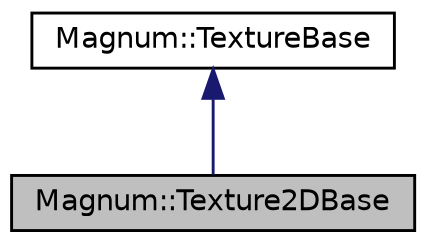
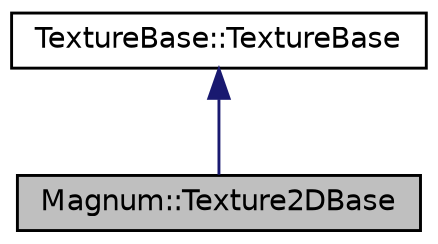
node "Magnum::TextureBase": label "Magnum::TextureBase" -> "TextureBase::TextureBase"
